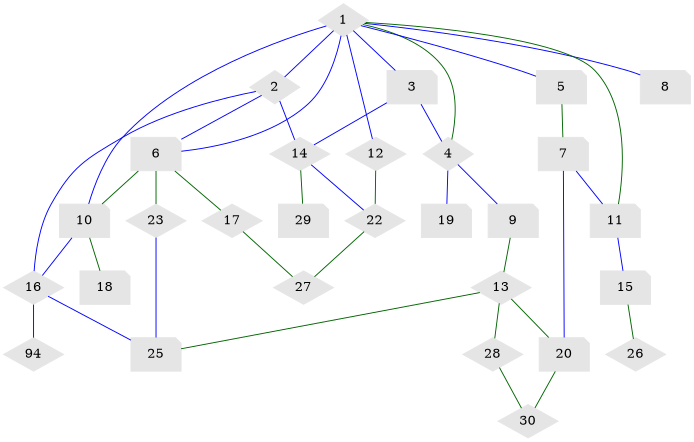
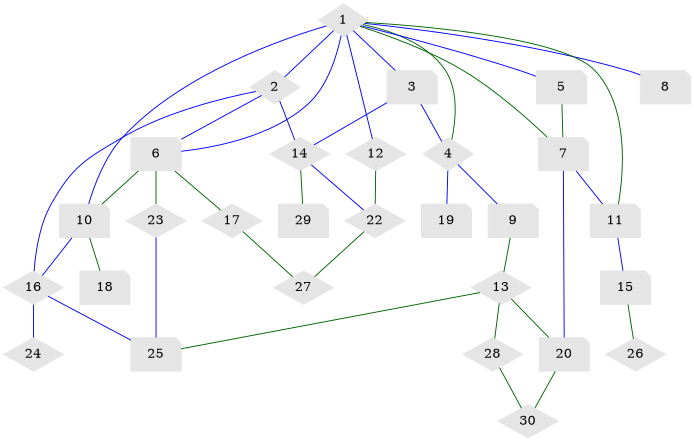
edge "1" -- "7": added
node "94": label "94" -> "24"
